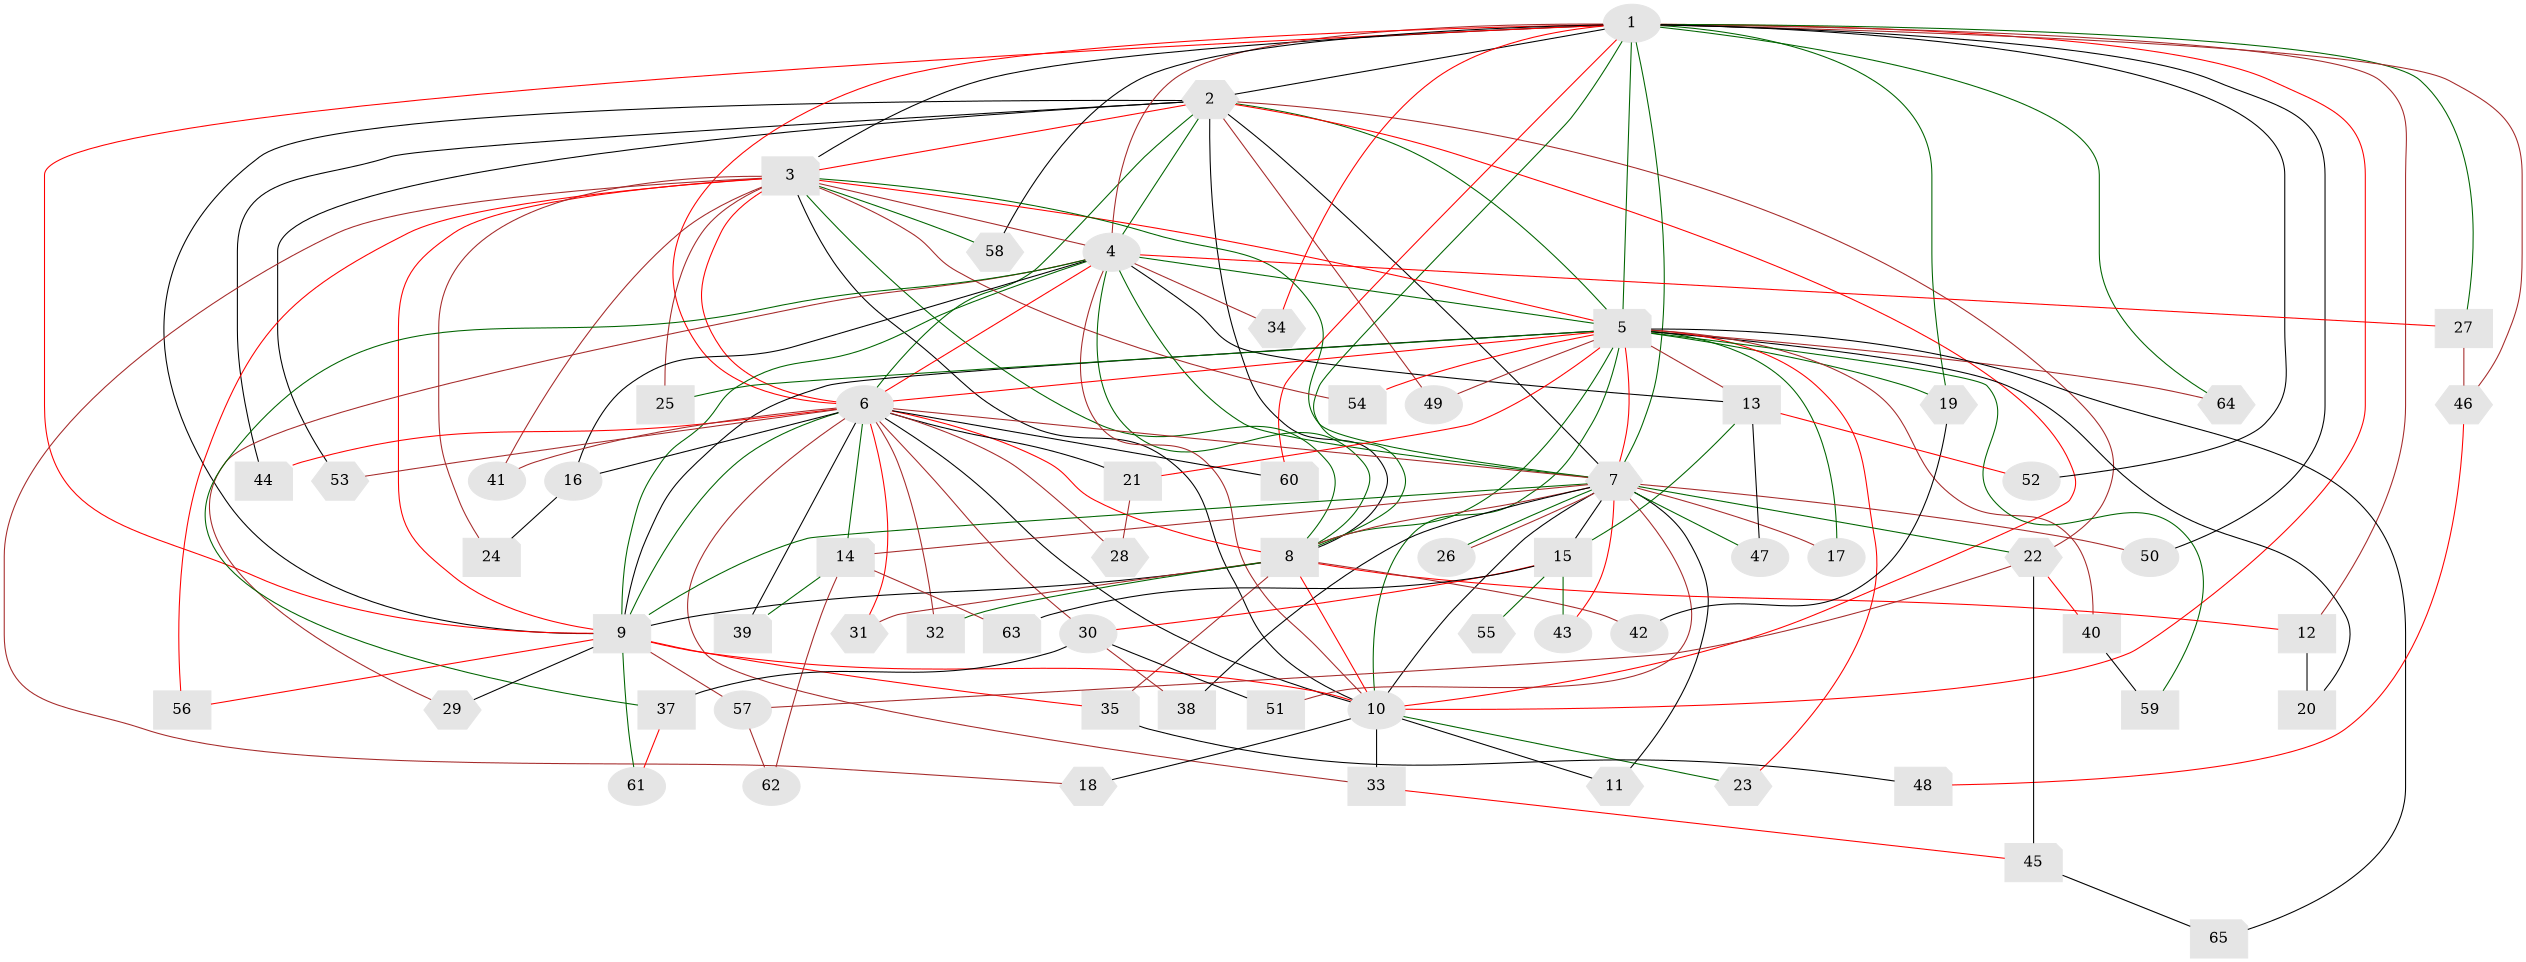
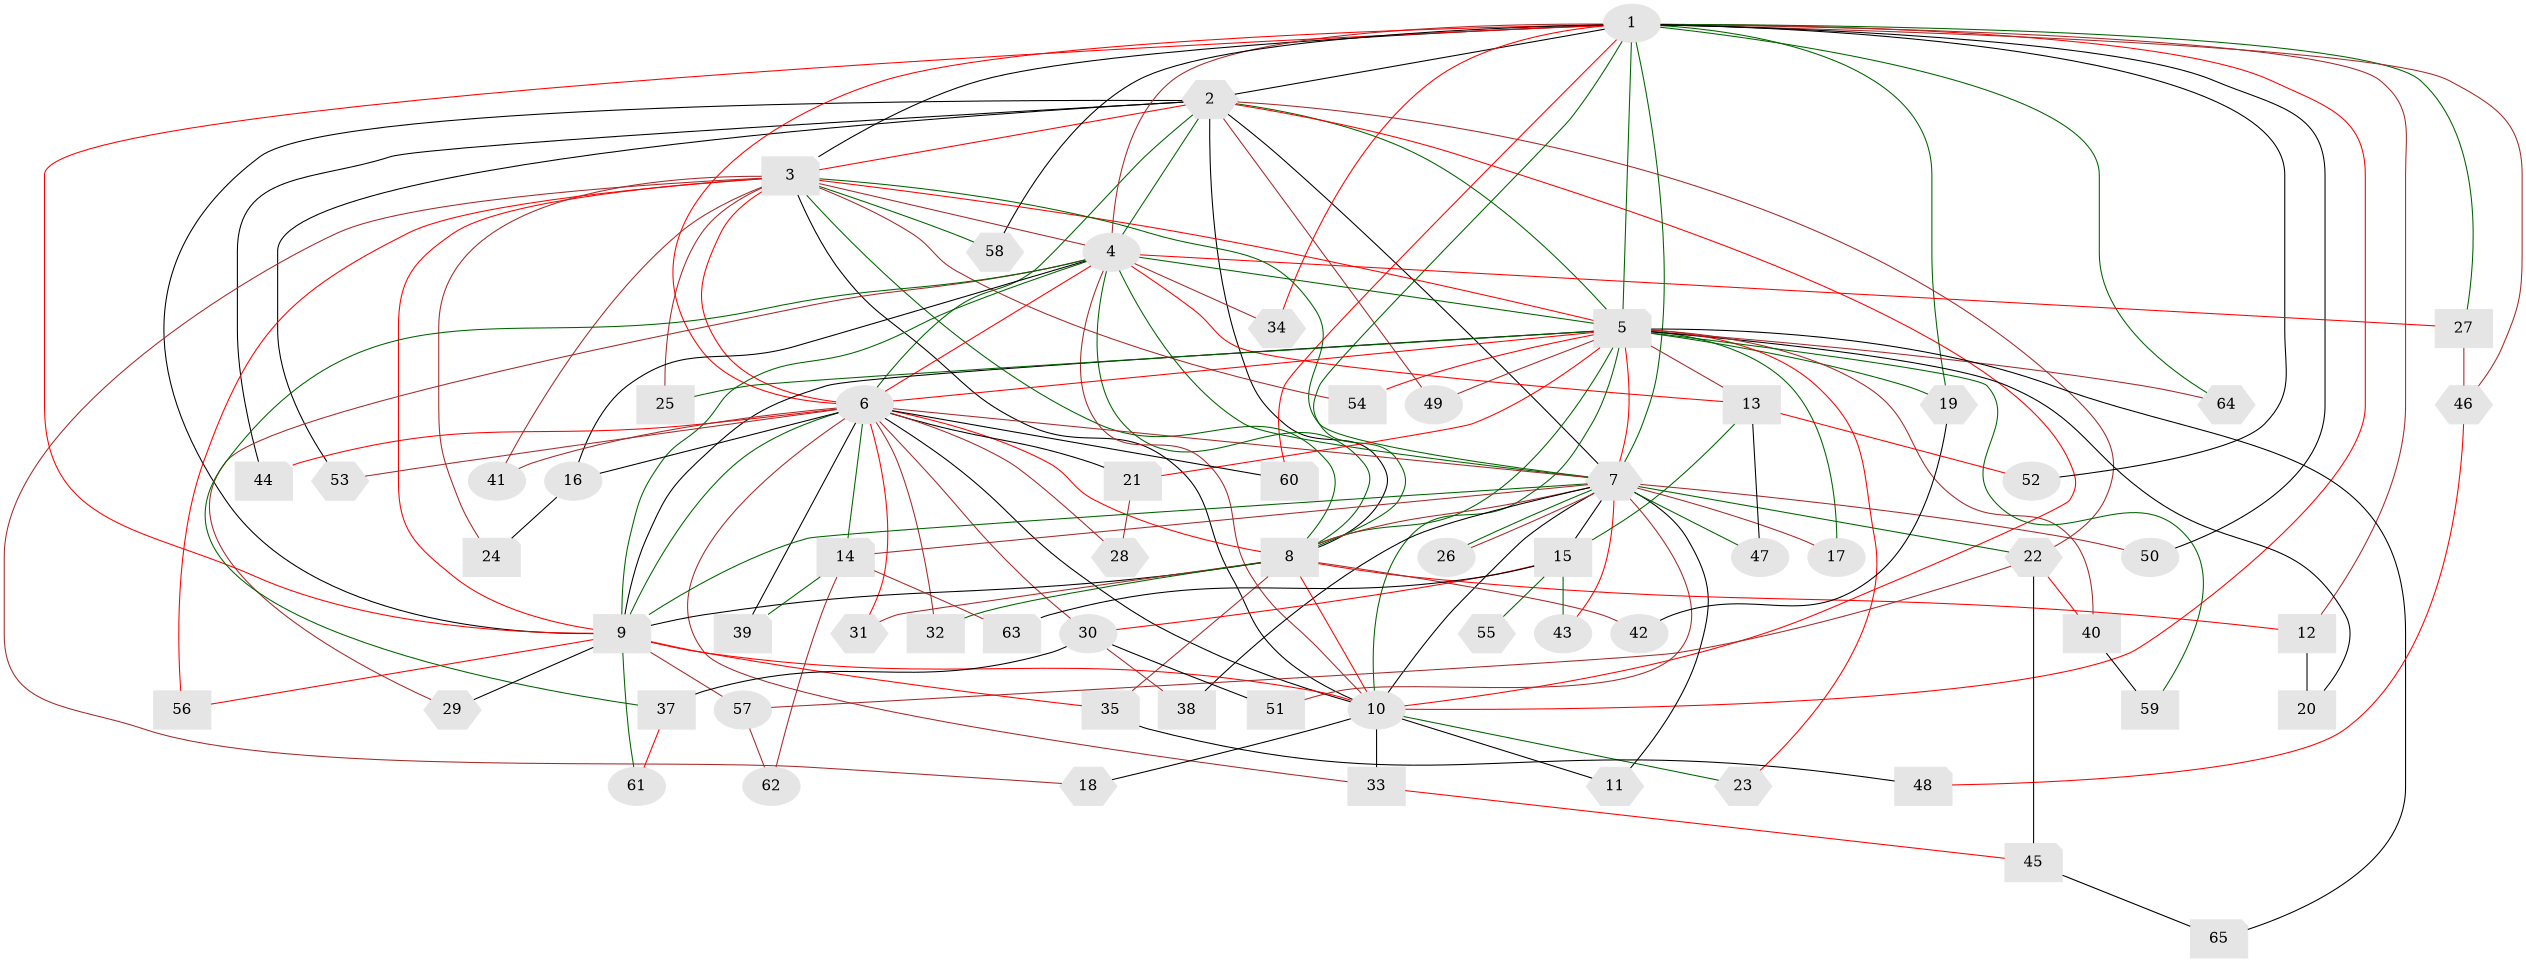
edge "4" -- "13": color black -> red
